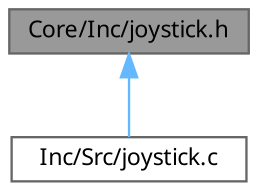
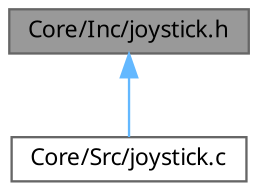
node "Inc/Src/joystick.c": label "Inc/Src/joystick.c" -> "Core/Src/joystick.c"
